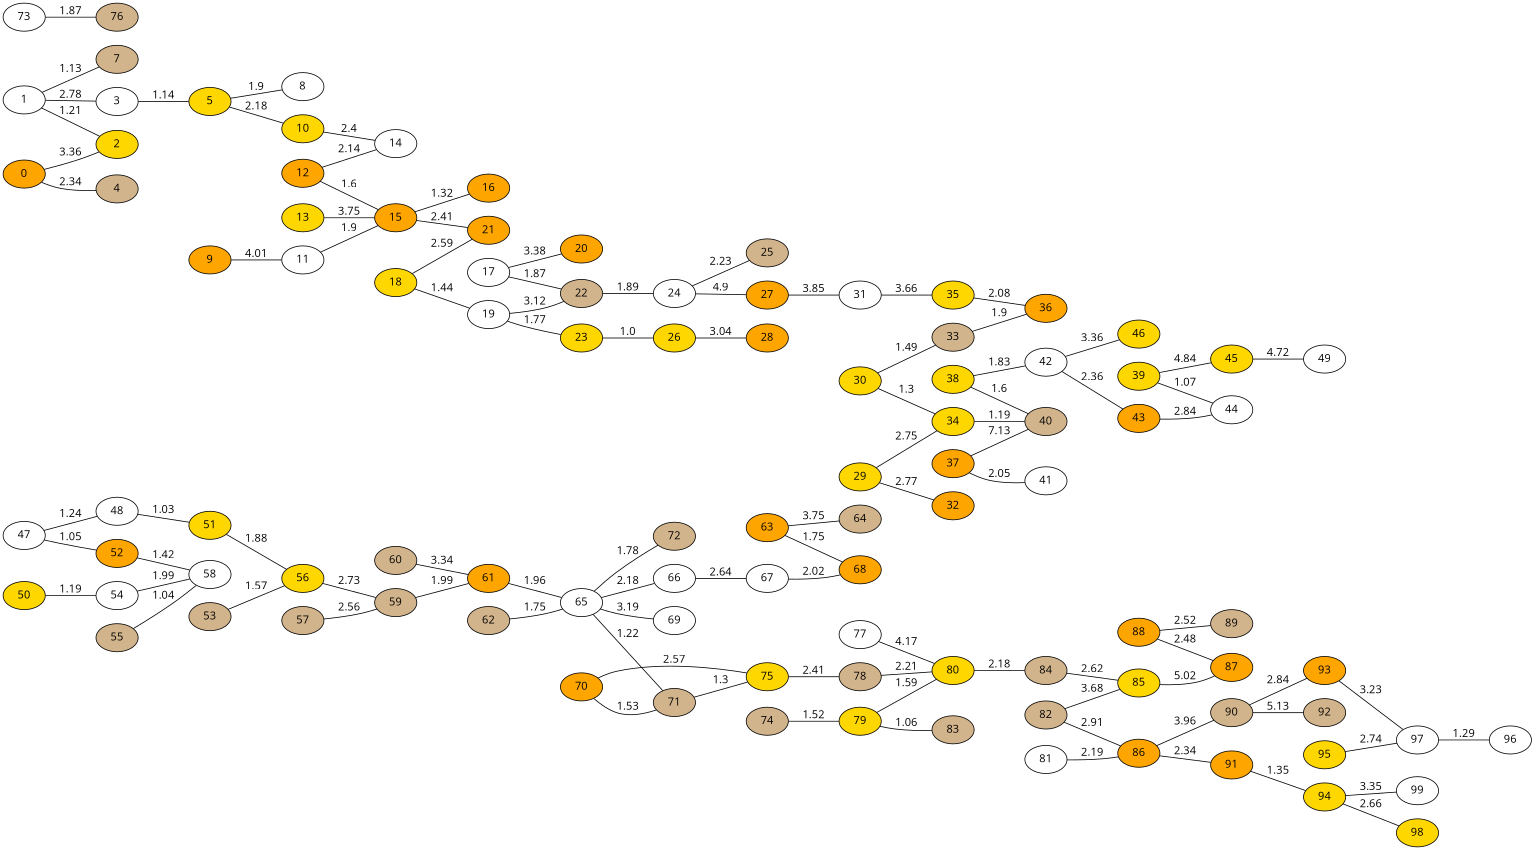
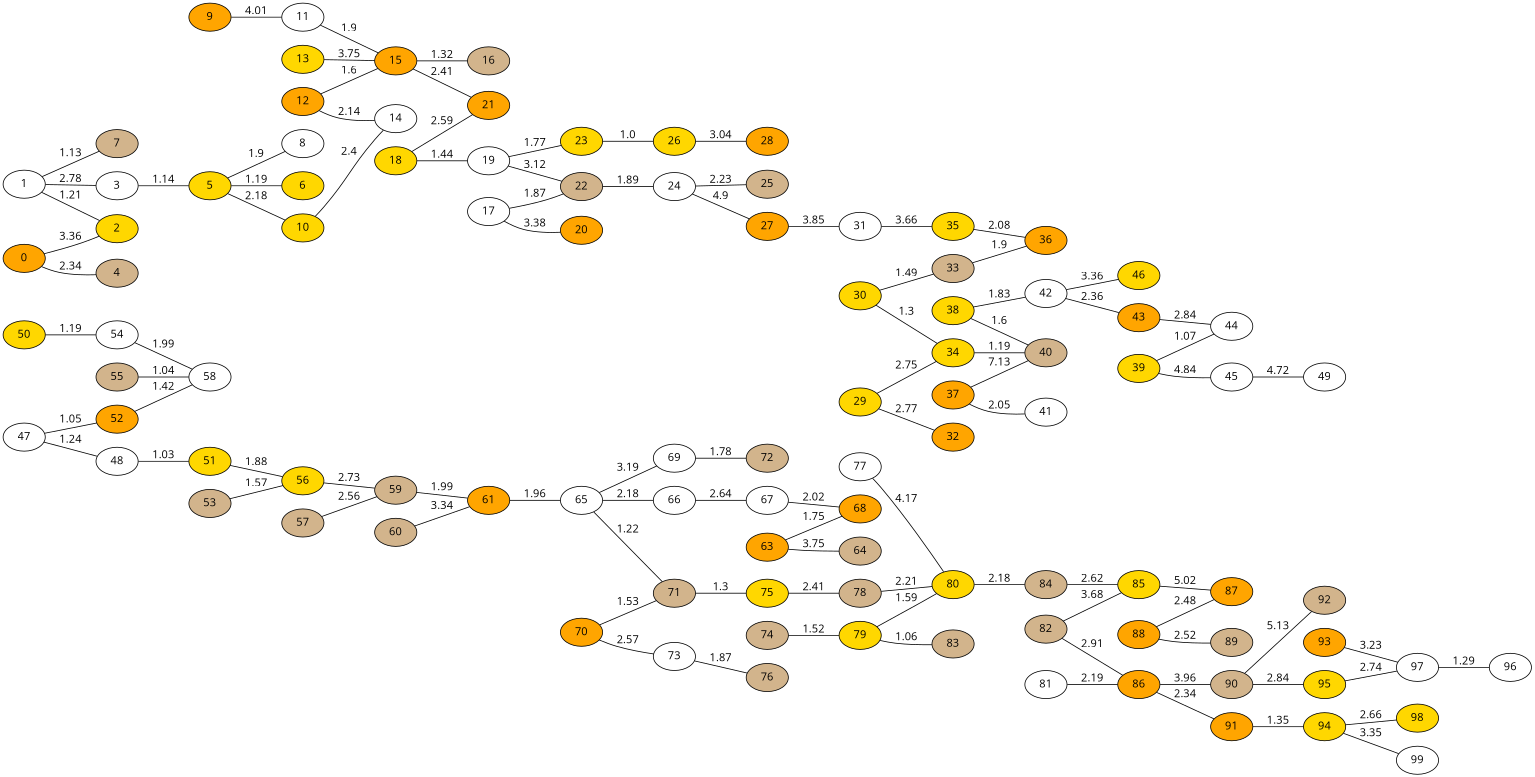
node "6": added
node "16": fillcolor orange -> tan
node "45": fillcolor gold -> white
edge "72" -- "65": now "72" -- "69"
node "62": removed
edge "75" -- "70": now "73" -- "70"
edge "93" -- "90": now "95" -- "90"
